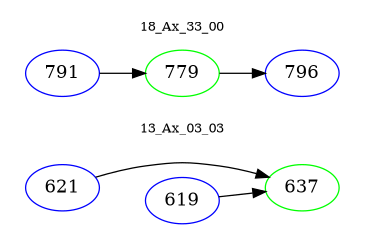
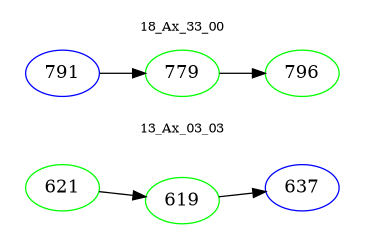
node "796": color blue -> green
edge "621" -> "637": now "621" -> "619"
node "621": color blue -> green
node "637": color green -> blue
node "619": color blue -> green
